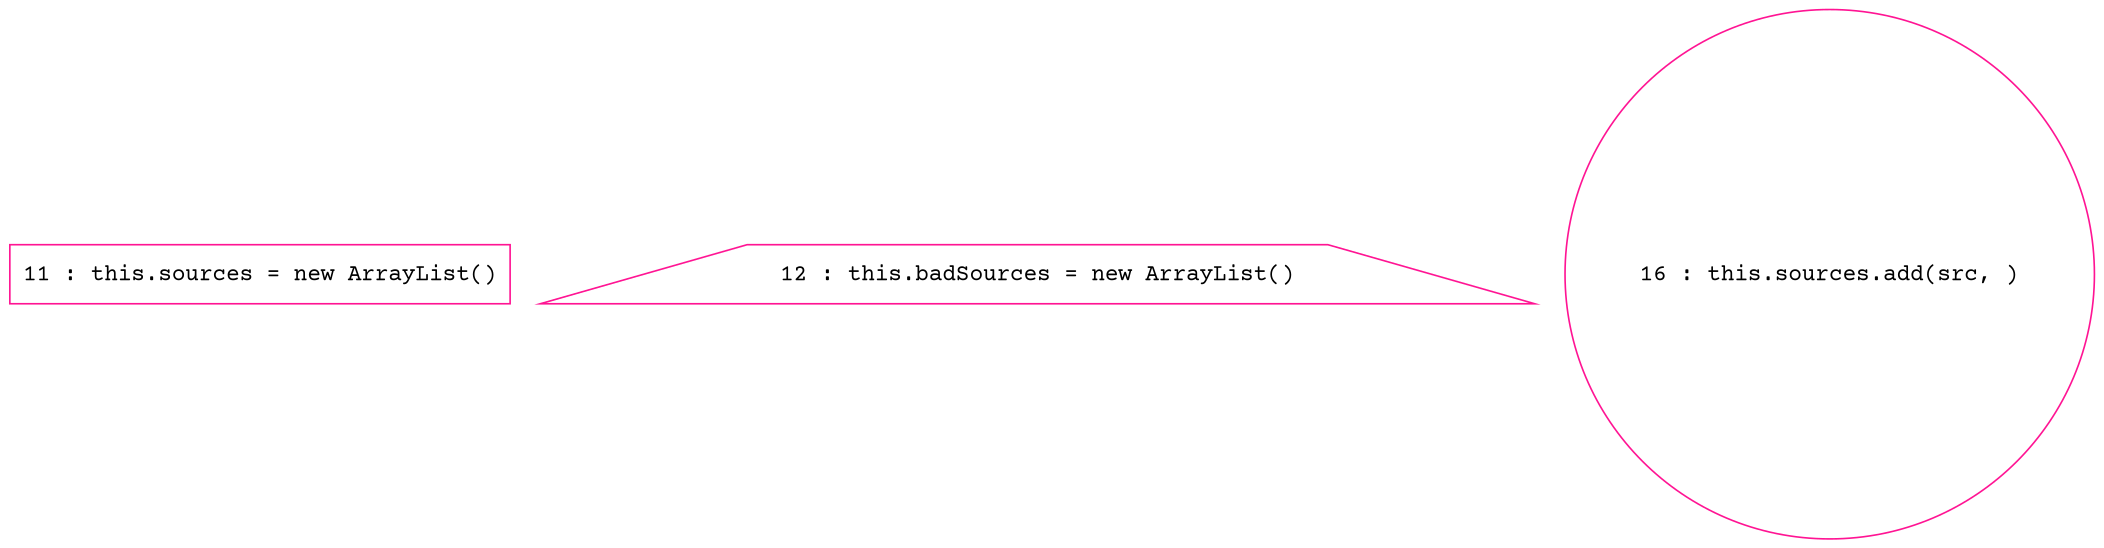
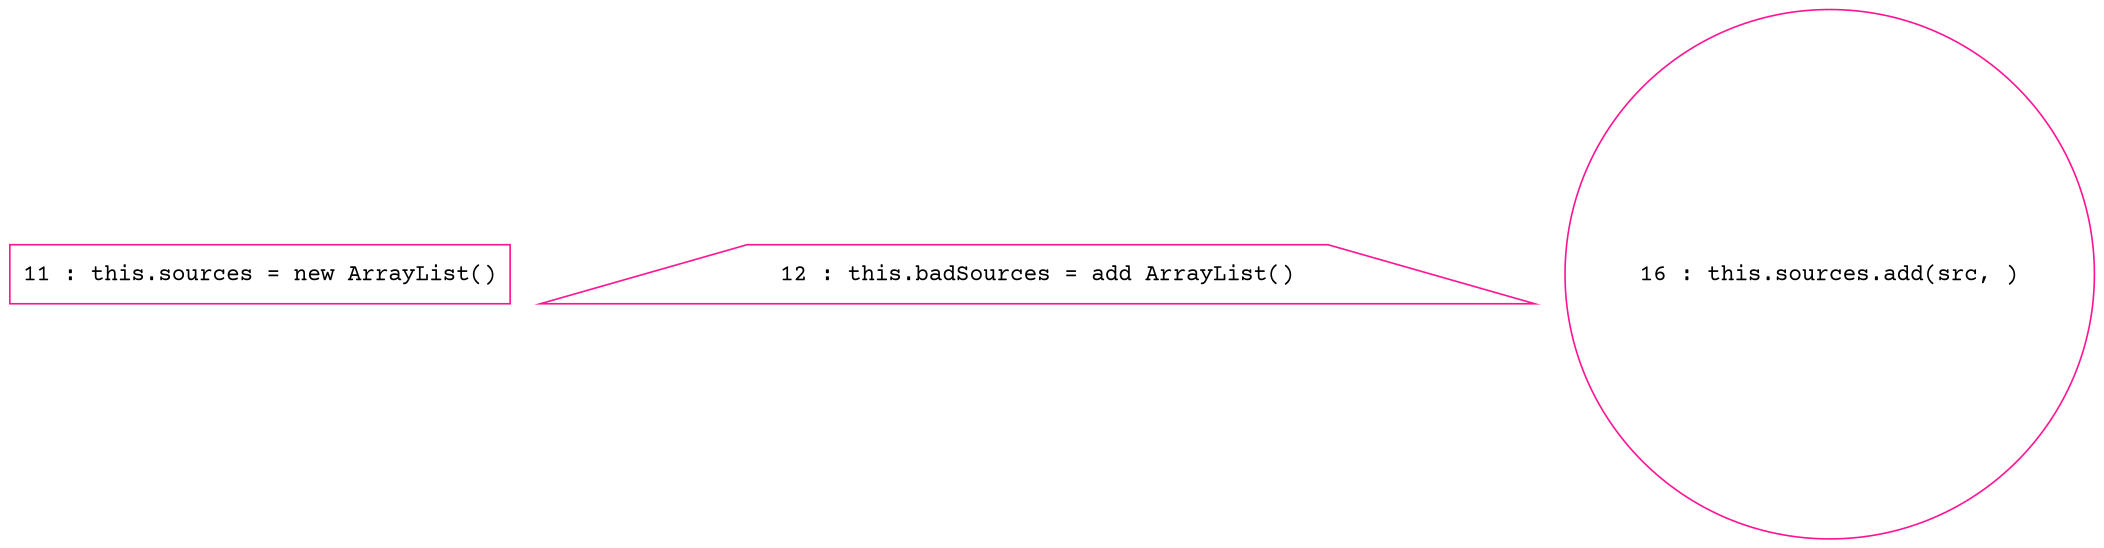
node "12 : this.badSources = new ArrayList()": label "12 : this.badSources = new ArrayList()" -> "12 : this.badSources = add ArrayList()"
